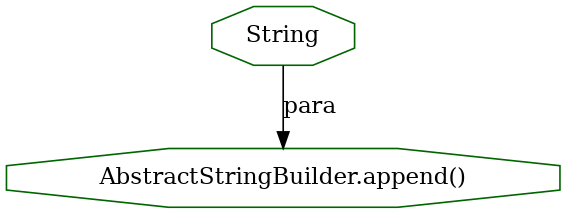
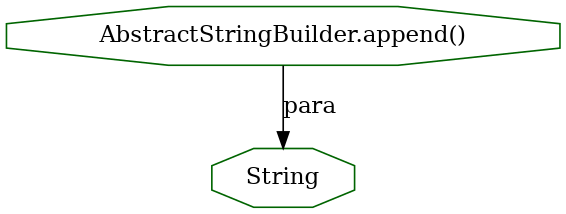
edge "String" -> "AbstractStringBuilder.append()": reversed
